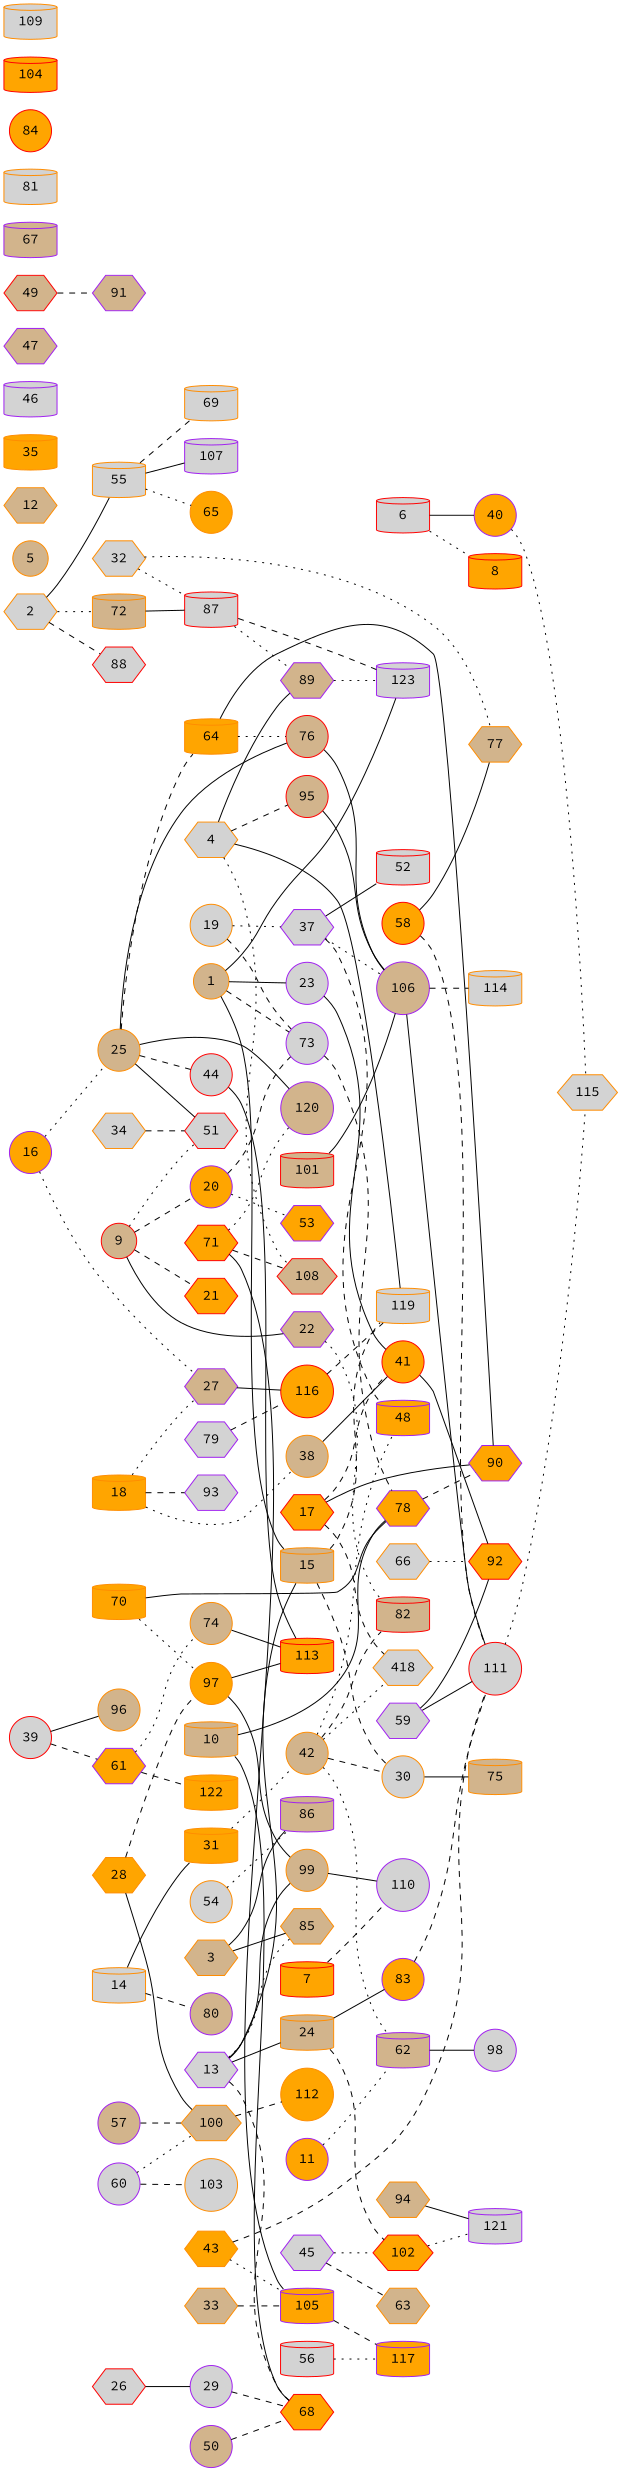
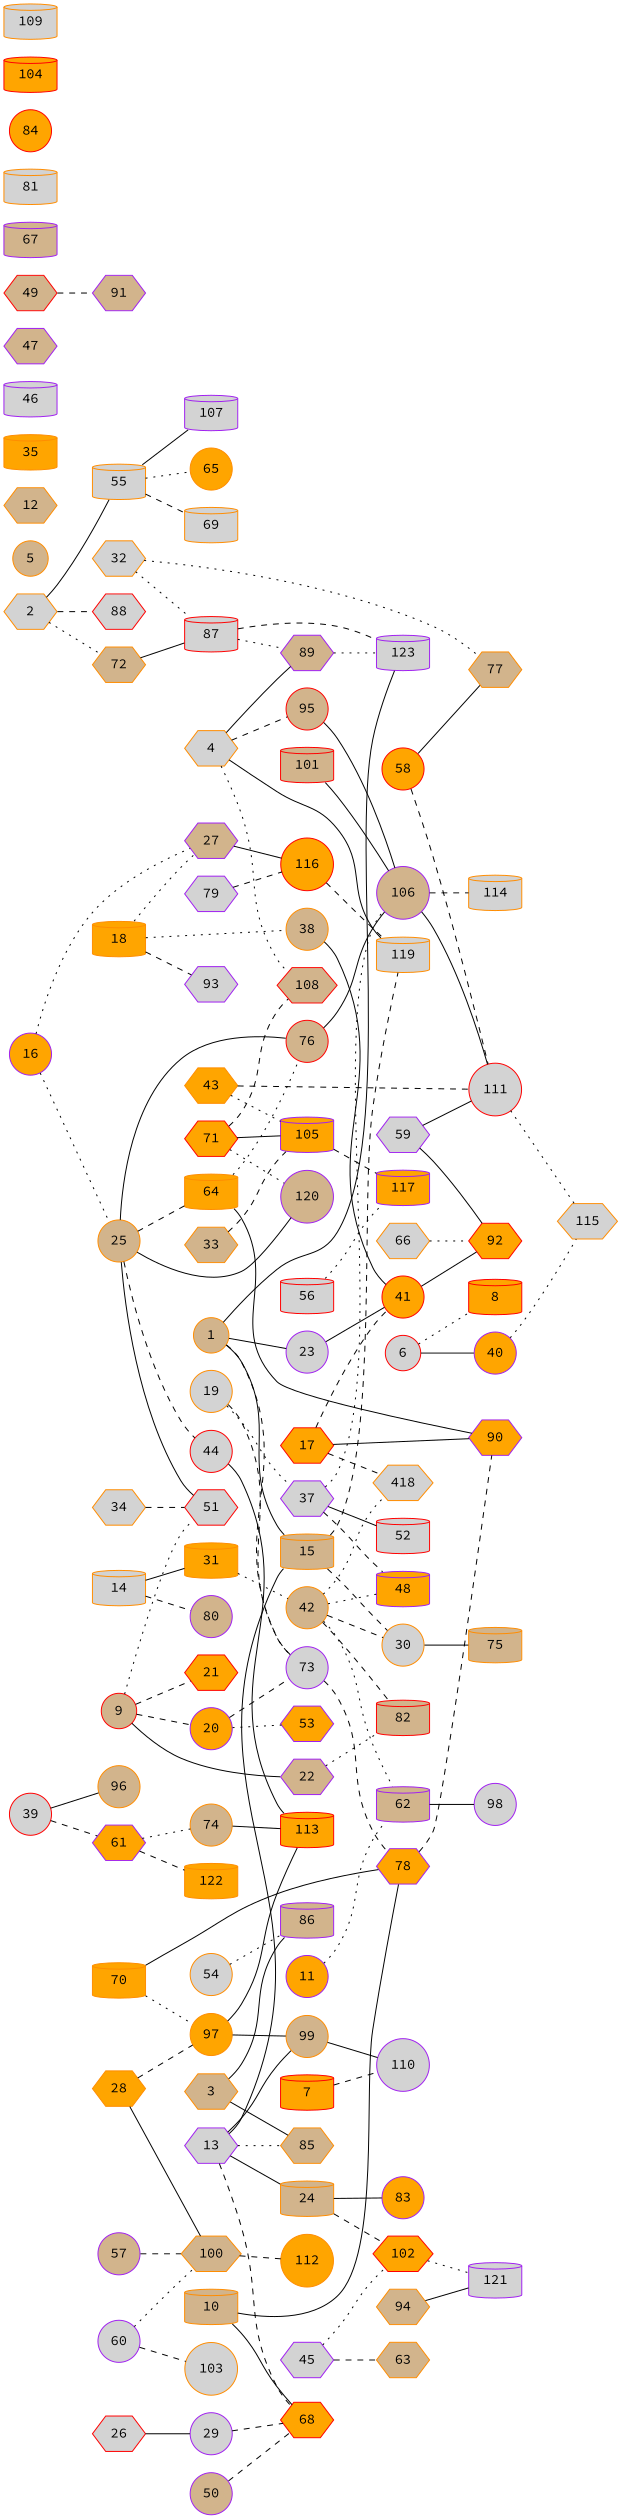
node "6": shape cylinder -> circle
node "72": shape cylinder -> hexagon
edge "111" -- "83": removed
